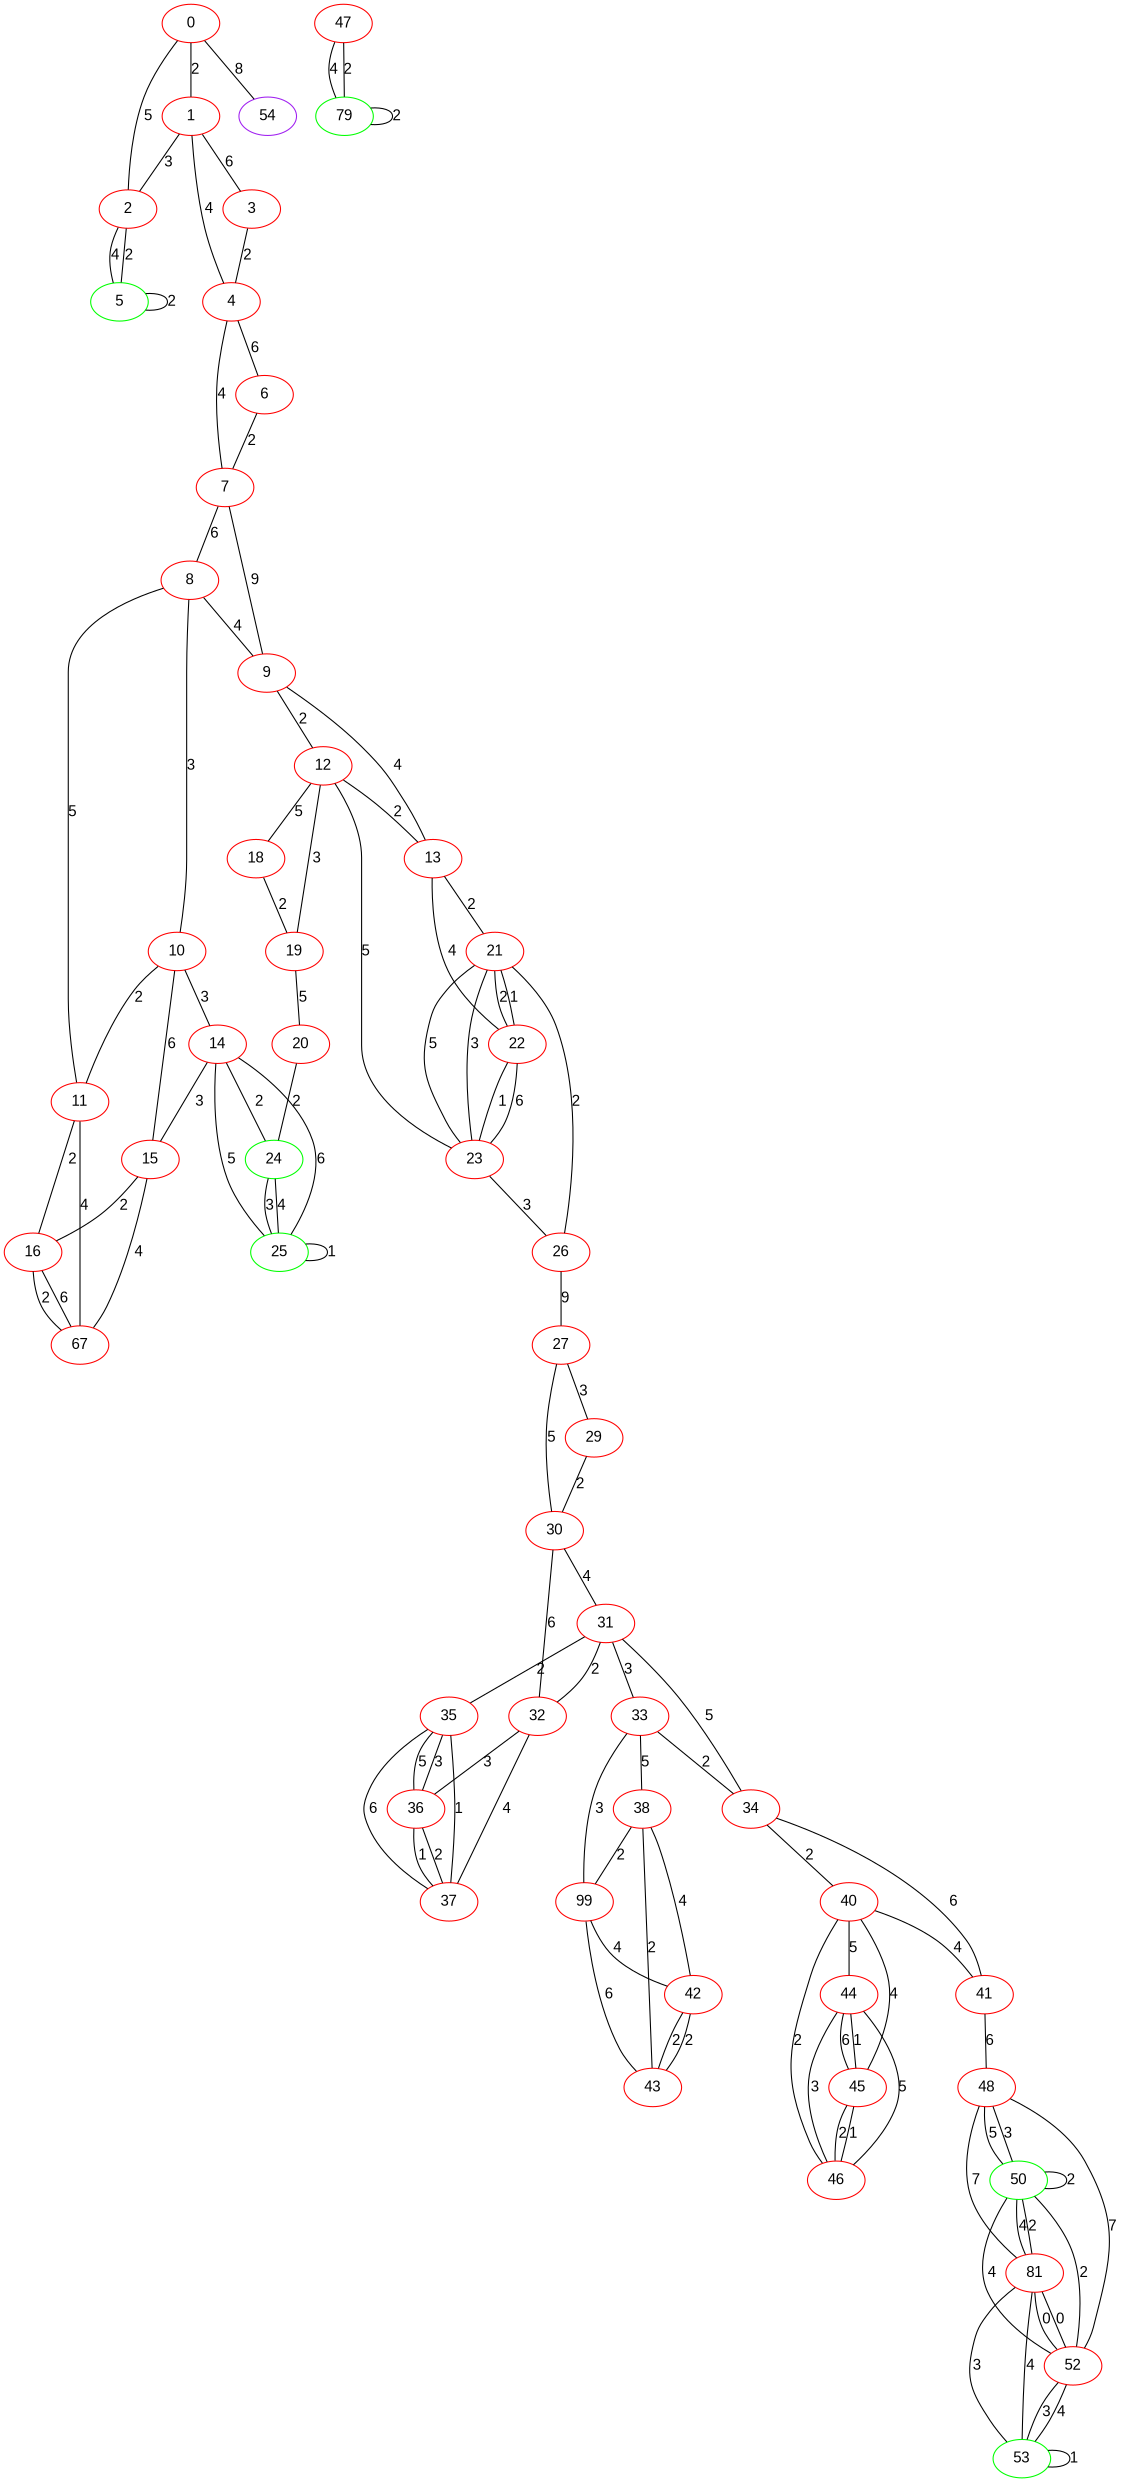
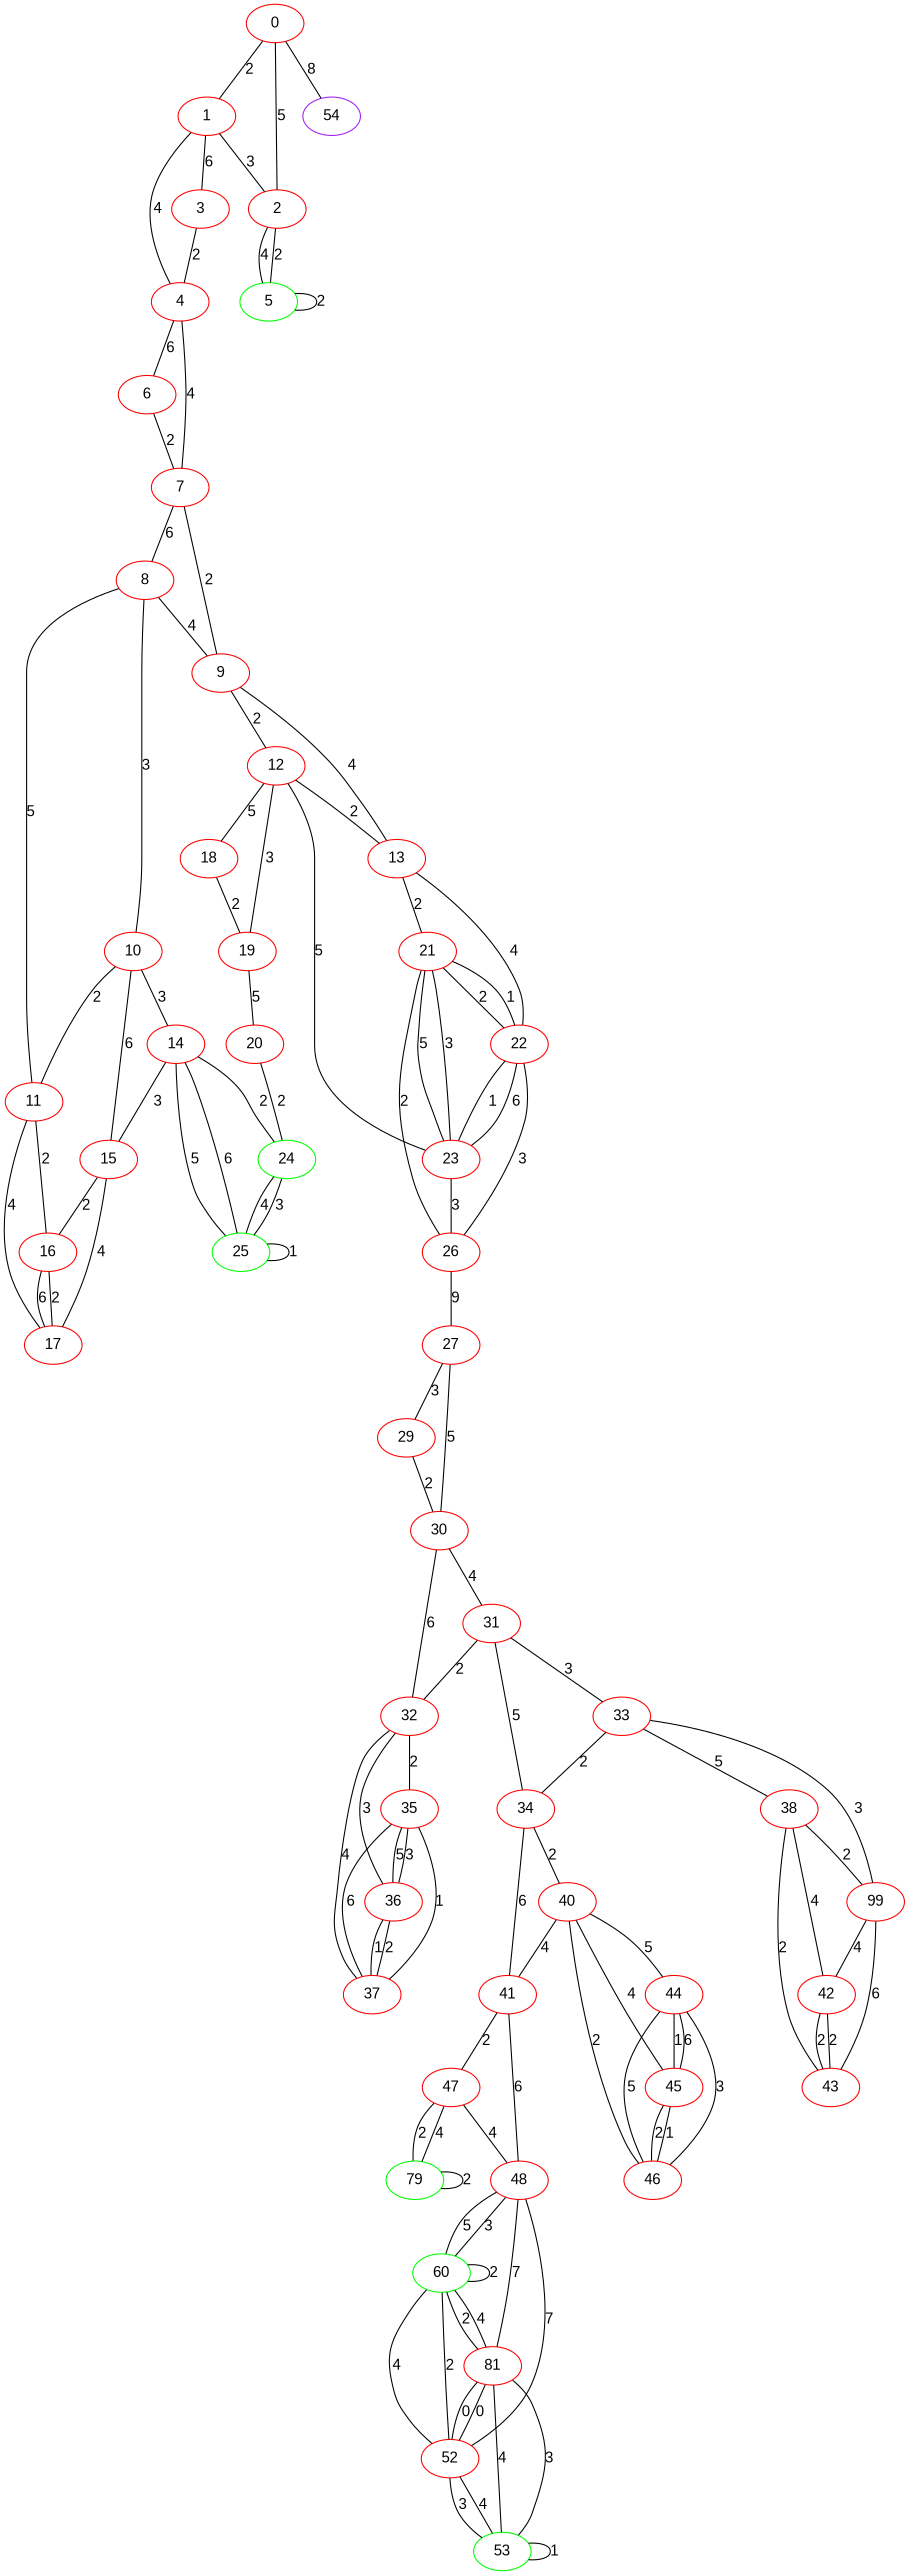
edge "7" -- "9": label "9" -> "2"
edge "22" -- "26": added, label "3"
node "67": label "67" -> "17"
edge "31" -- "35": now "32" -- "35"
edge "41" -- "47": added, label "2"
edge "47" -- "48": added, label "4"
node "50": label "50" -> "60"
